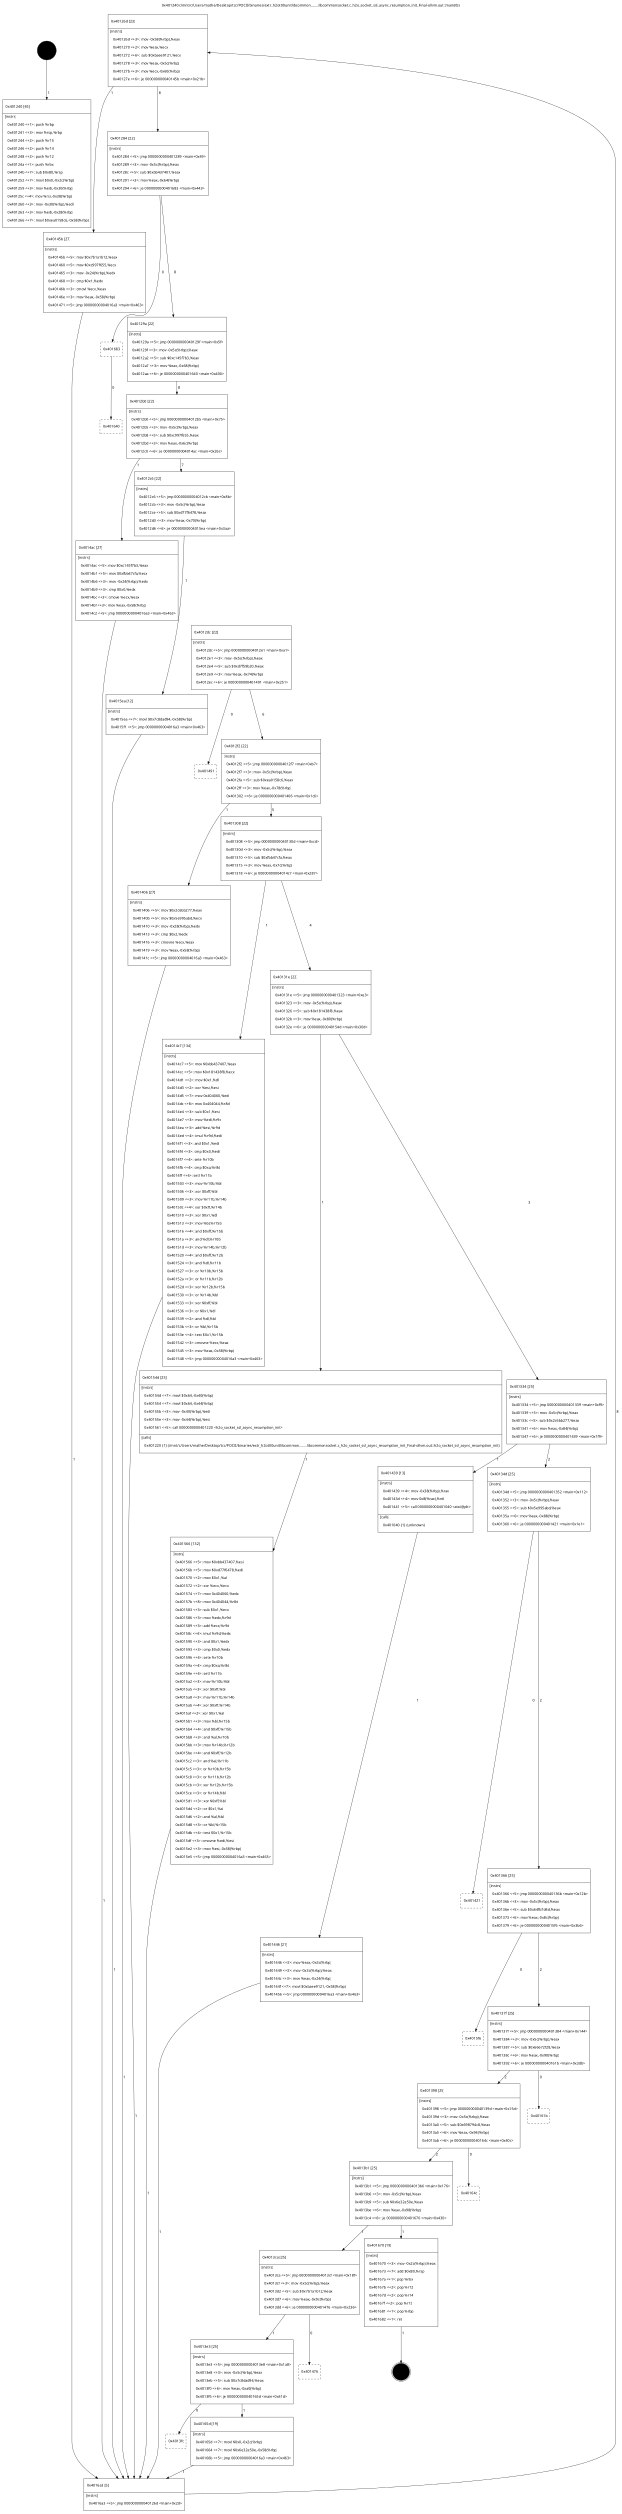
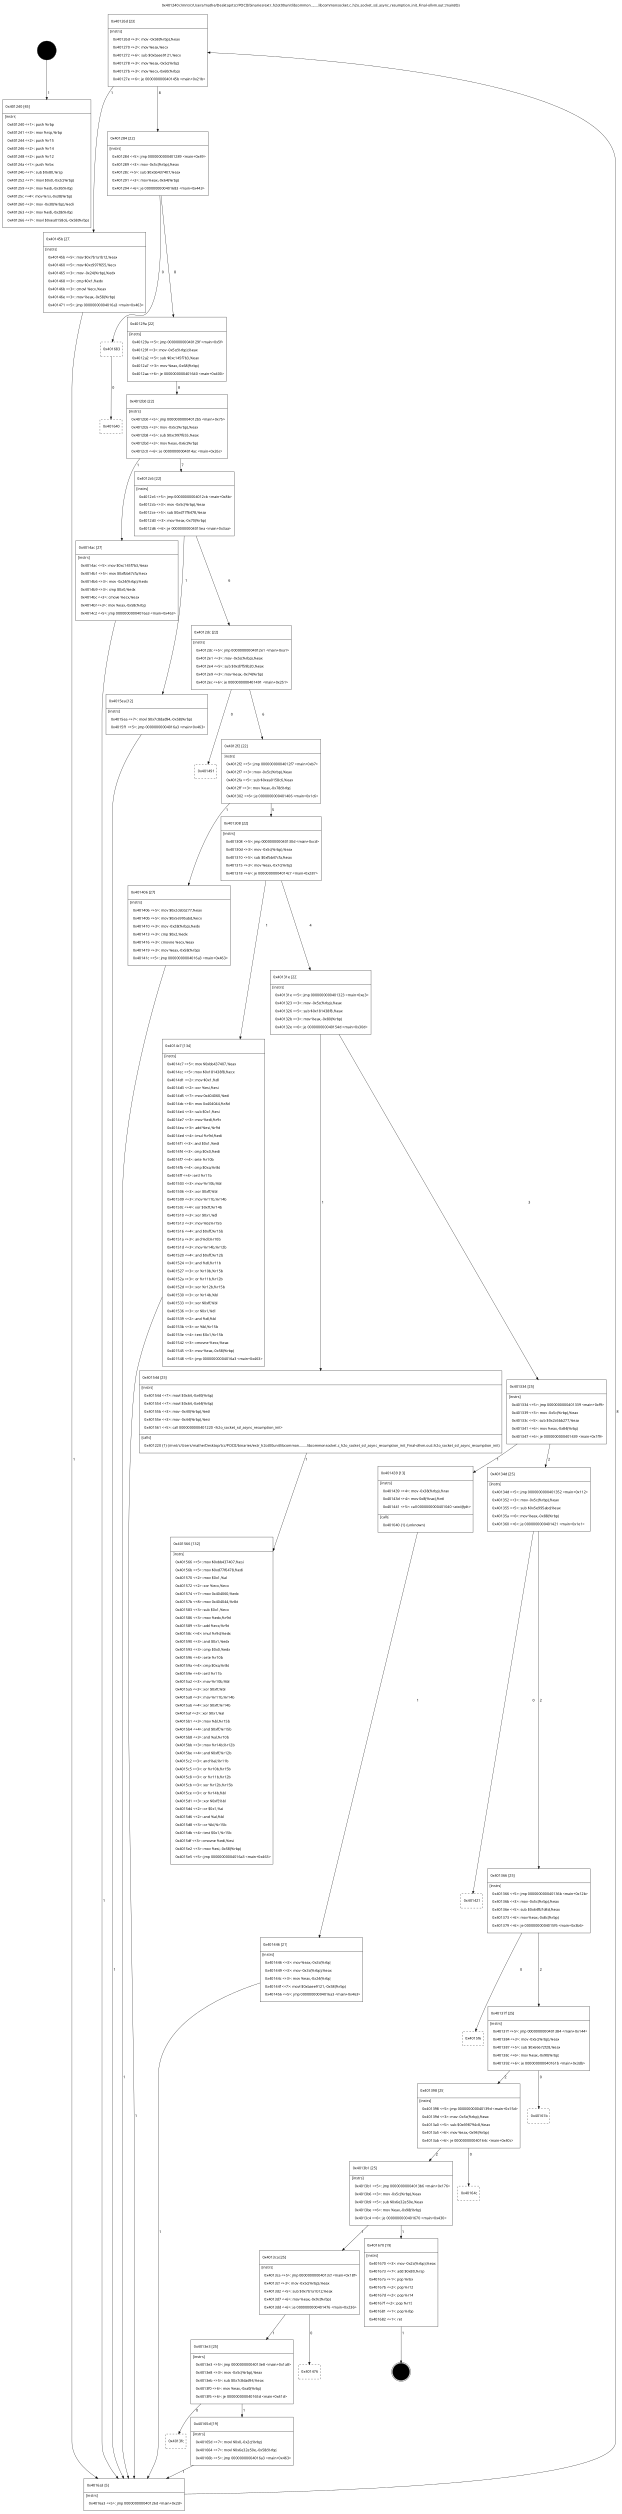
edge "0x4012c6 [22]" -> "0x4012dc [22]": added, label "6"
edge "0x401566 [132]" -> "0x4016a3 [5]": removed, label "1"
